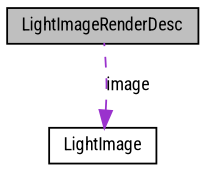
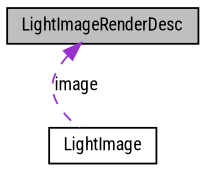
edge "LightImageRenderDesc" -> "LightImage": reversed
